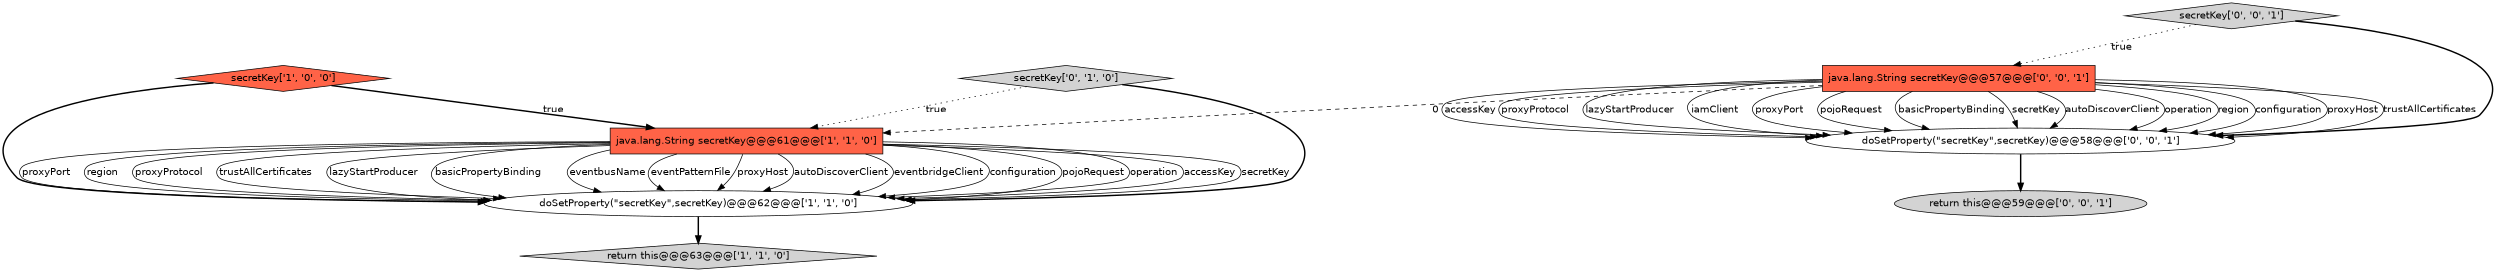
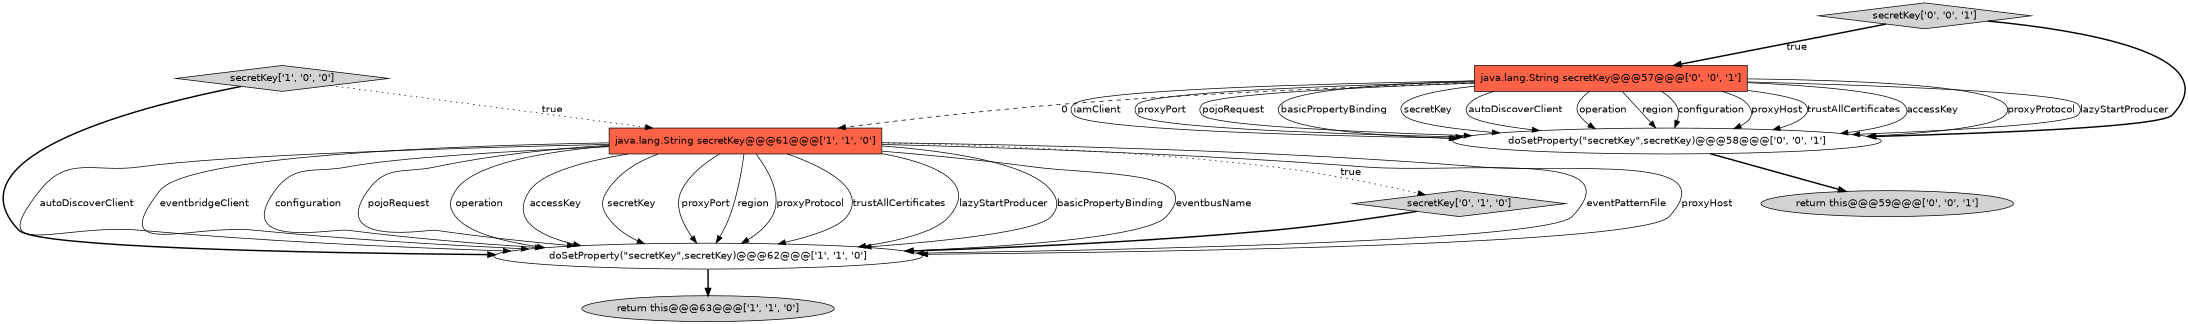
edge "secretKey['0', '0', '1']" -> "java.lang.String secretKey@@@57@@@['0', '0', '1']": style dotted -> bold
node "secretKey['1', '0', '0']": fillcolor tomato -> lightgray
edge "secretKey['1', '0', '0']" -> "java.lang.String secretKey@@@61@@@['1', '1', '0']": style bold -> dotted
edge "secretKey['0', '1', '0']" -> "java.lang.String secretKey@@@61@@@['1', '1', '0']": reversed
node "return this@@@63@@@['1', '1', '0']": shape diamond -> ellipse
